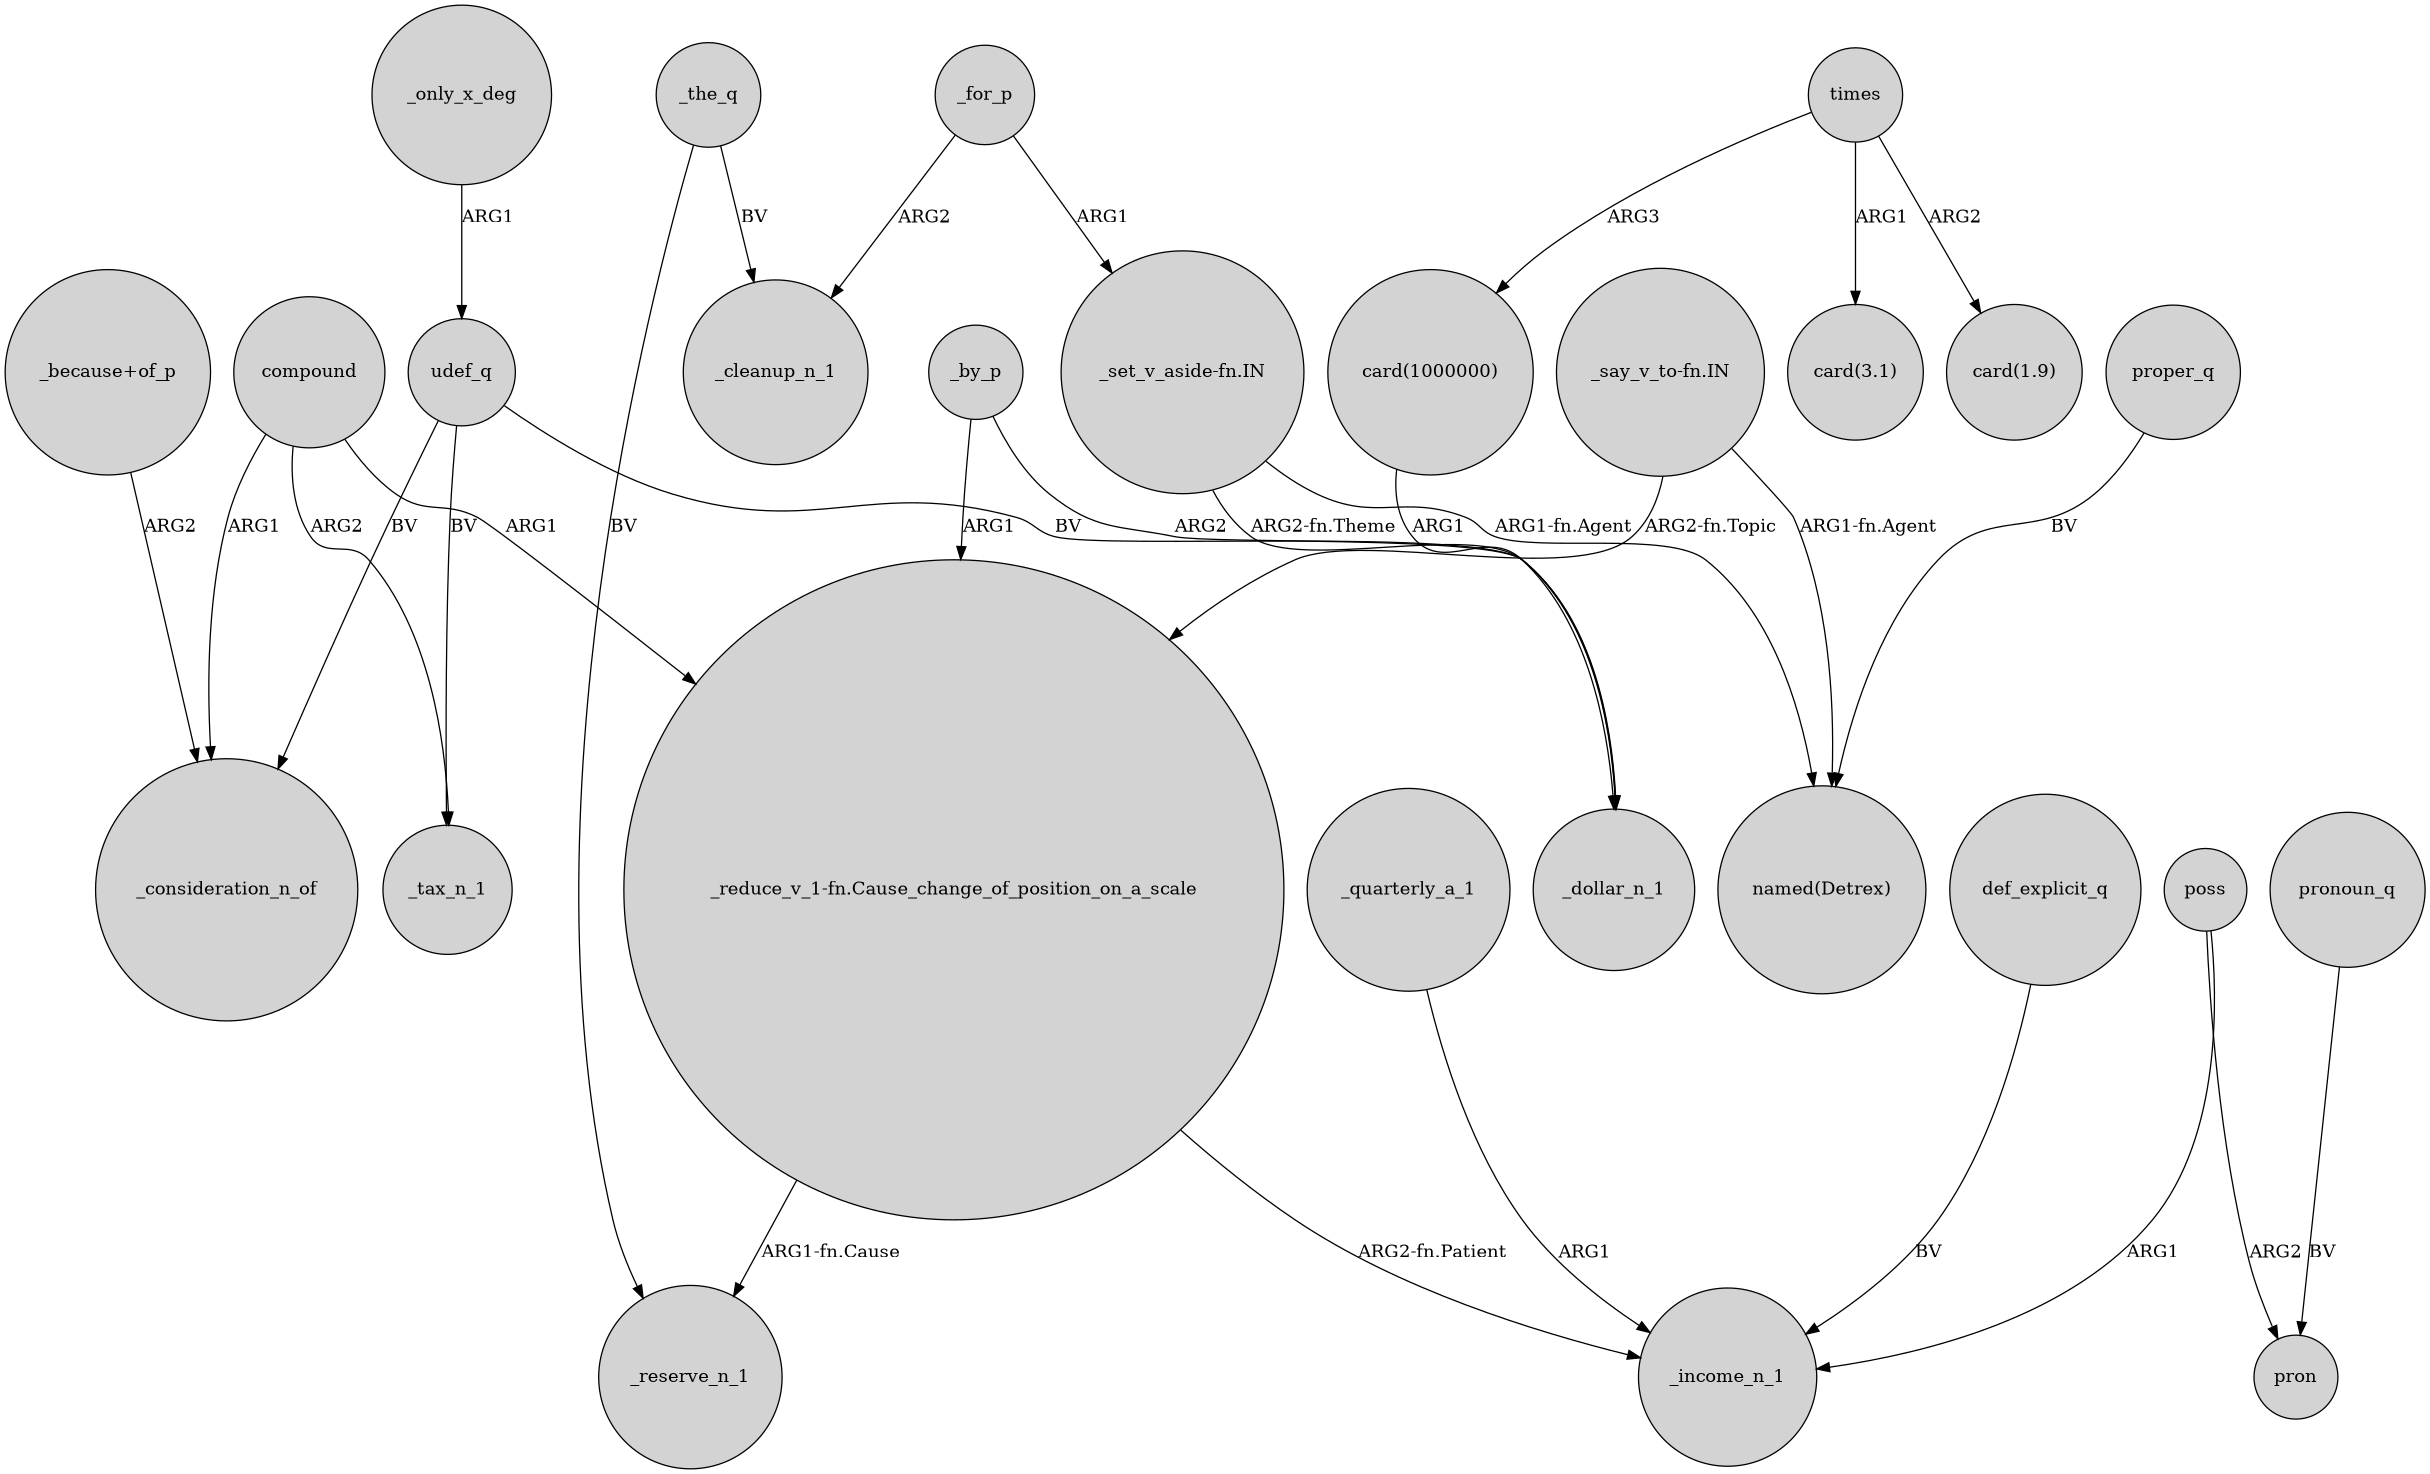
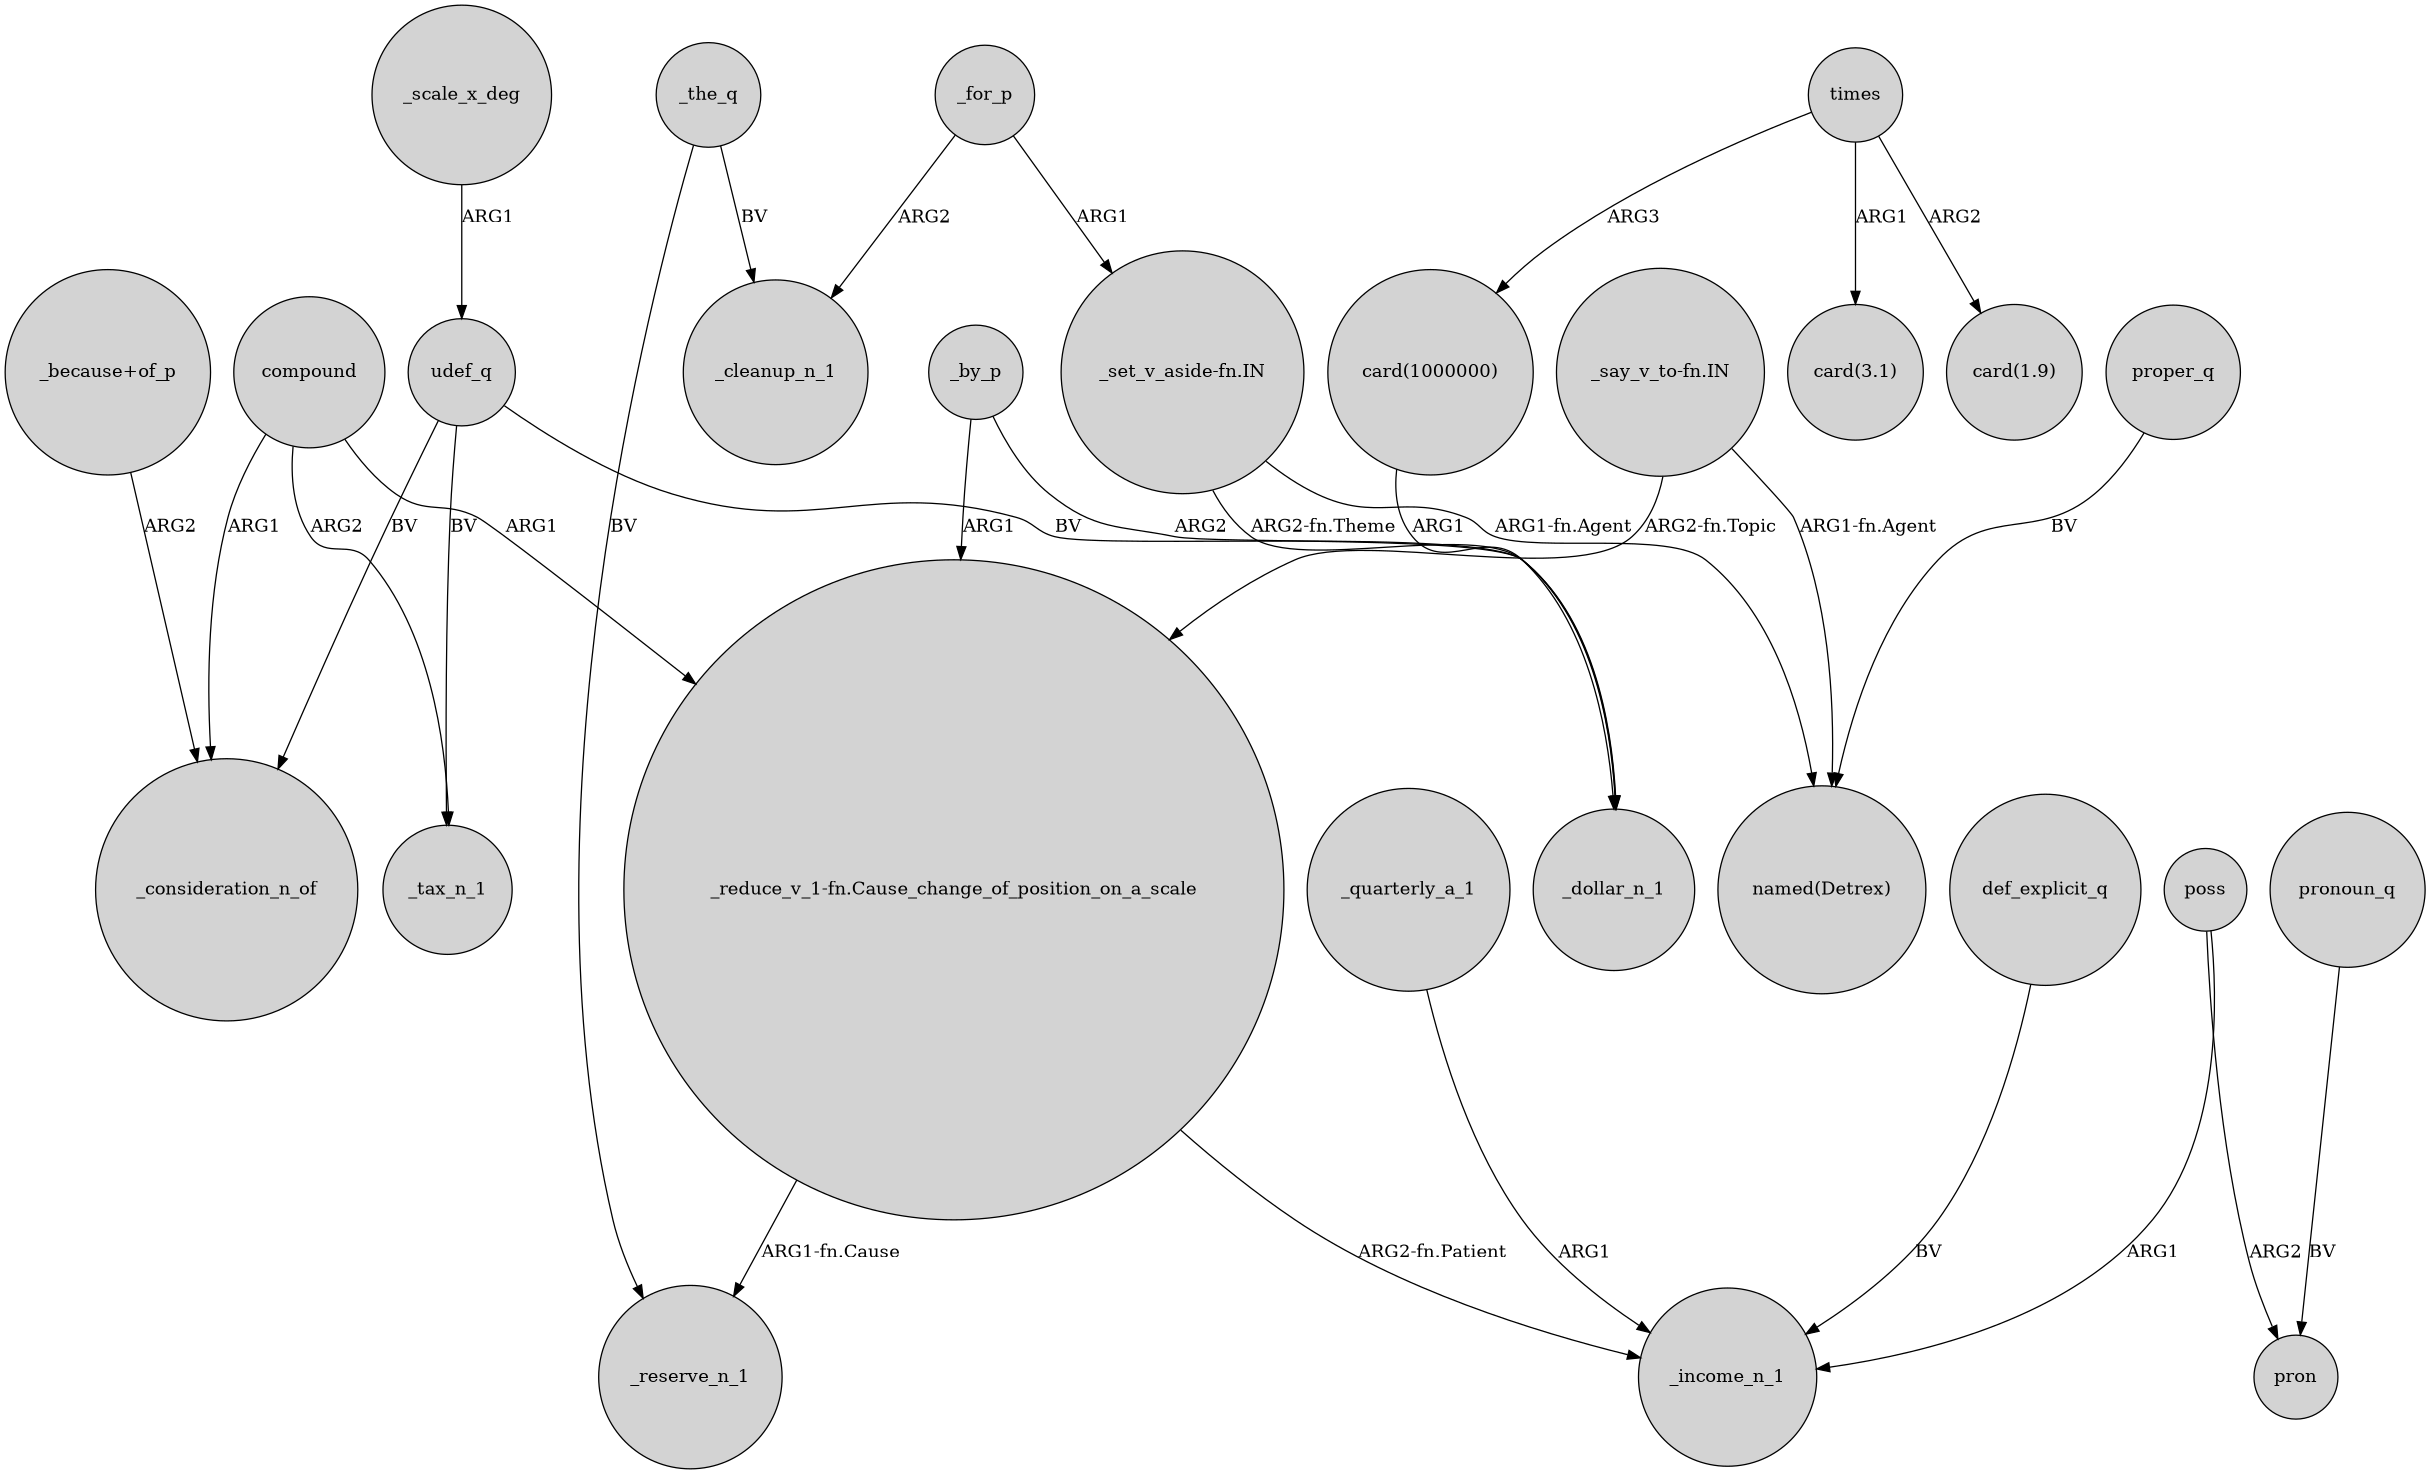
node "_only_x_deg": label "_only_x_deg" -> "_scale_x_deg"
